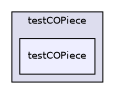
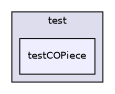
cluster "testCOPiece": label "testCOPiece" -> "test"
